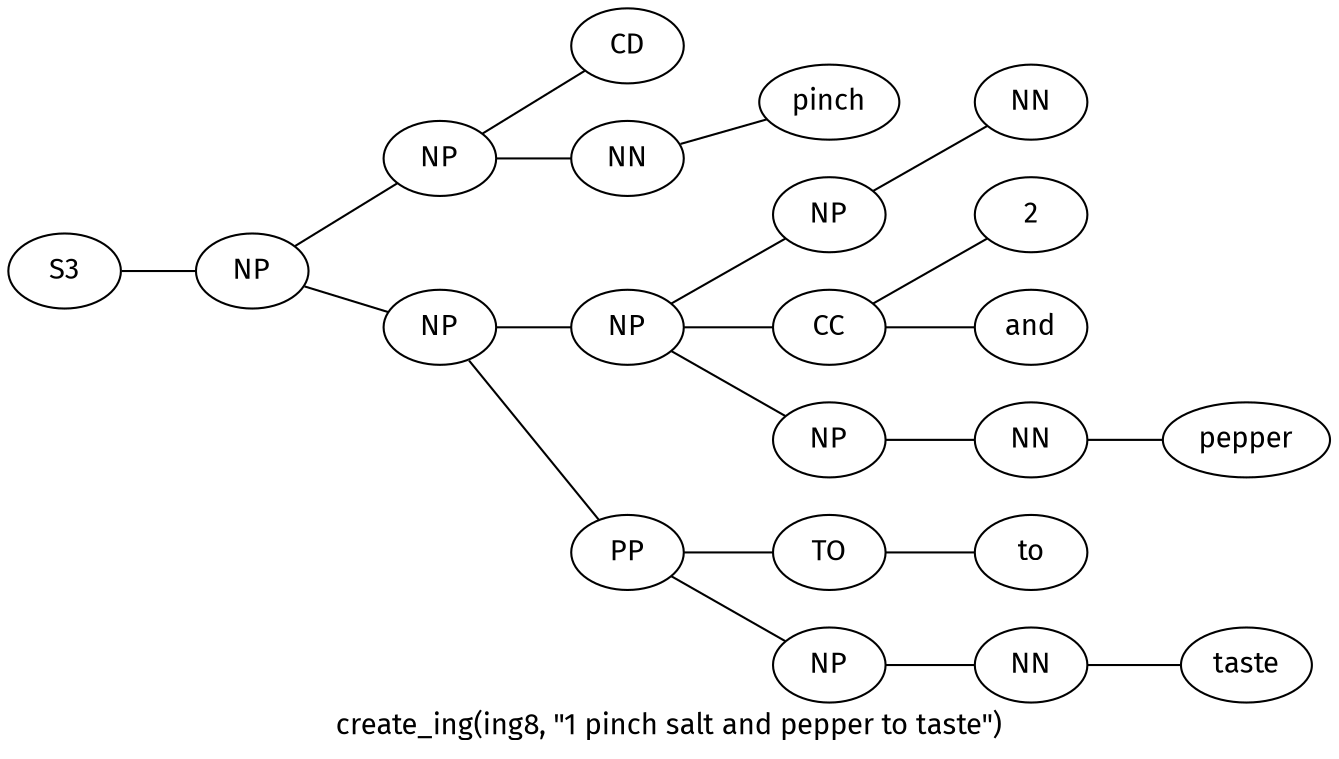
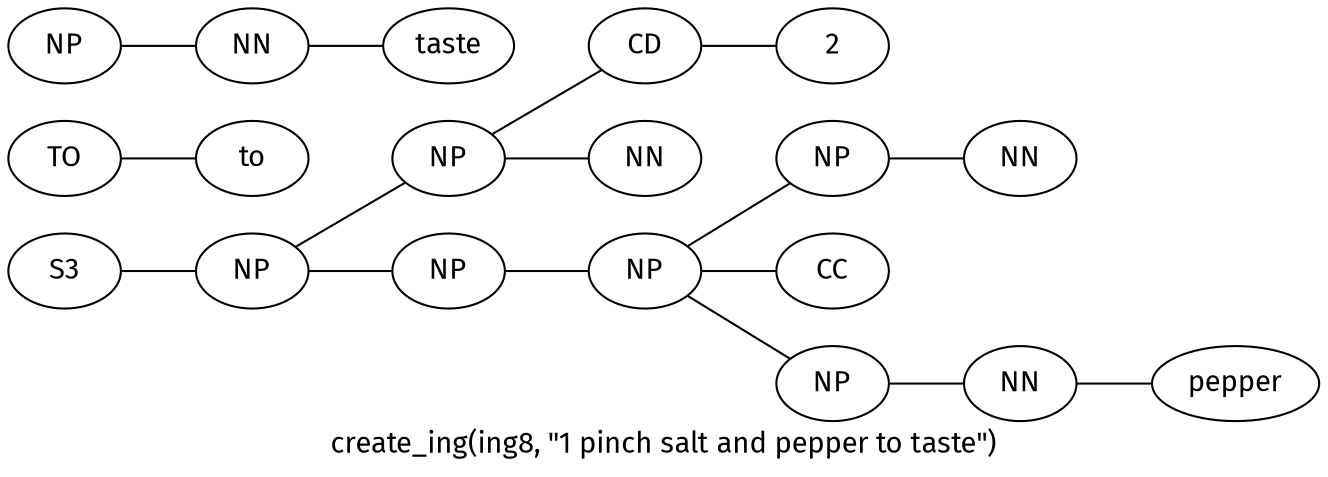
node "pinch": removed
edge "2" -- "CC": now "2" -- "CD"
node "and": removed
node "PP": removed
